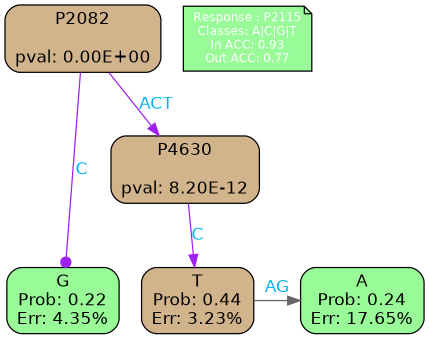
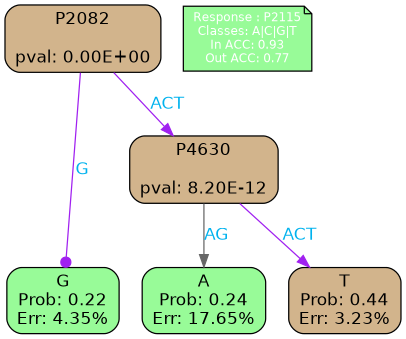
edge "P2082 pval: 0.00E+00" -> "G Prob: 0.22 Err: 4.35%": label "C" -> "G"
edge "P4630 pval: 8.20E-12" -> "T Prob: 0.44 Err: 3.23%": label "C" -> "ACT"
edge "T Prob: 0.44 Err: 3.23%" -> "A Prob: 0.24 Err: 17.65%": now "P4630 pval: 8.20E-12" -> "A Prob: 0.24 Err: 17.65%"
